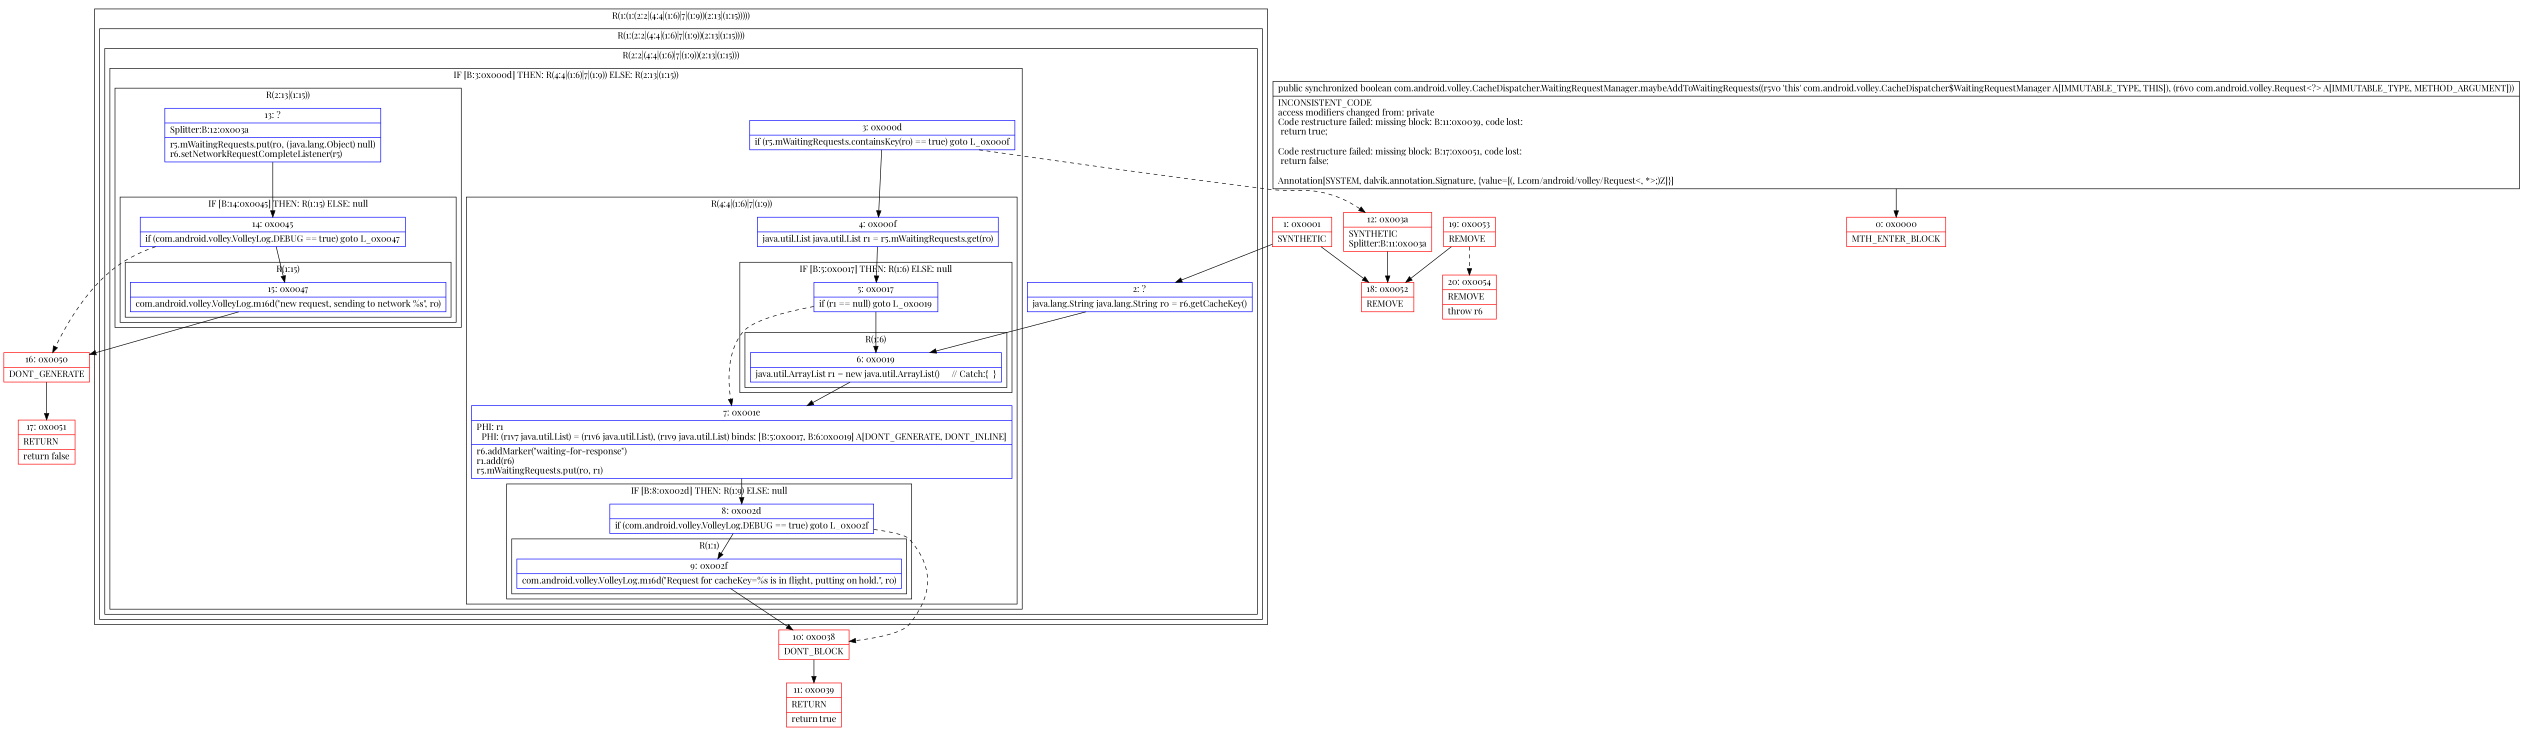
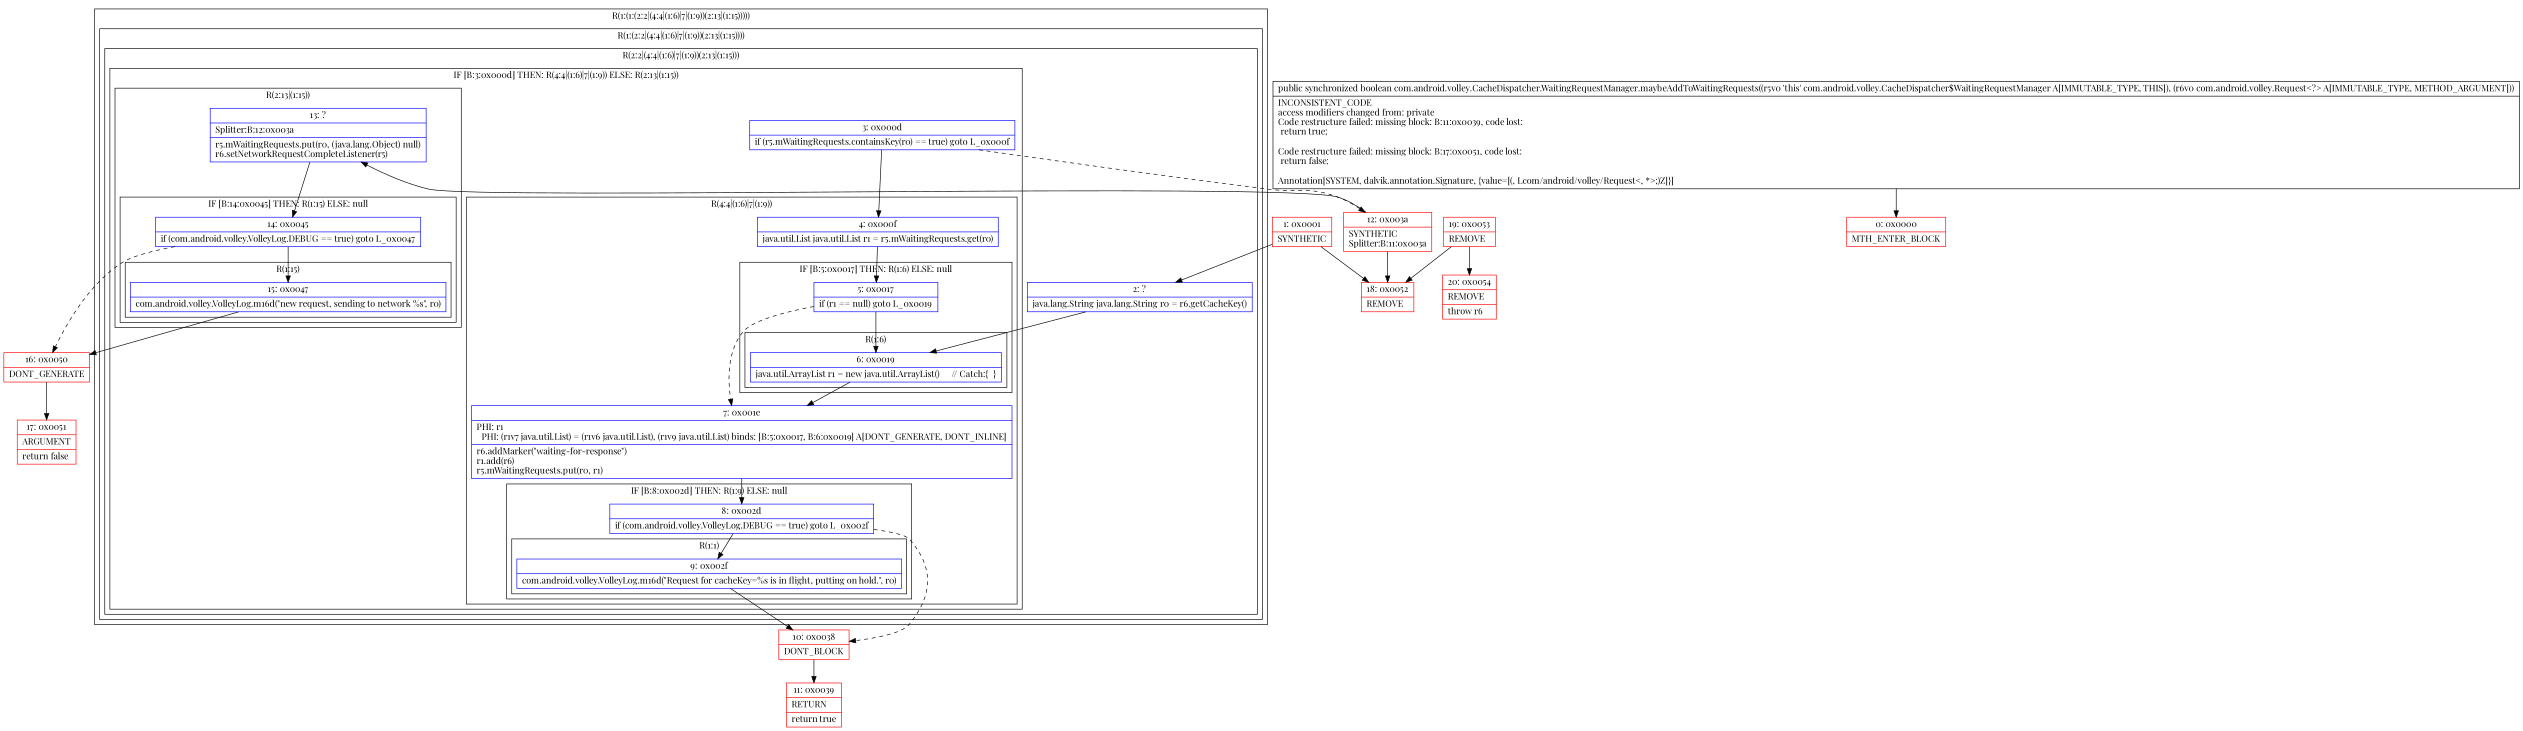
edge "12: 0x003a" -> "13: ?": added
edge "19: 0x0053" -> "20: 0x0054": style dashed -> solid
node "17: 0x0051": text "RETURN" -> "ARGUMENT"
